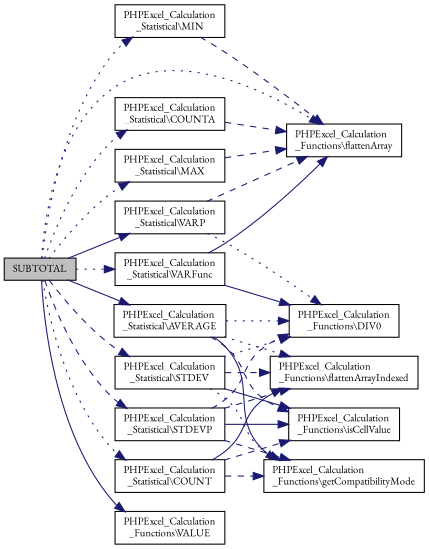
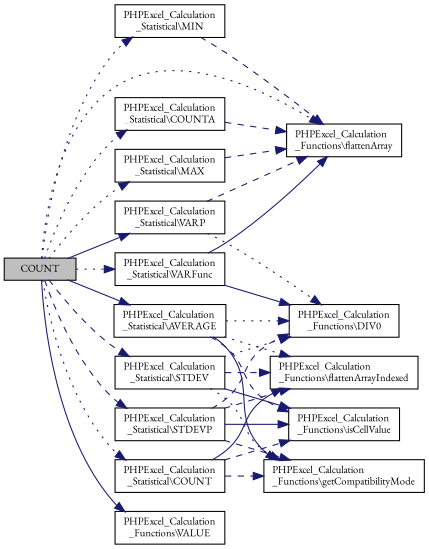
node "SUBTOTAL": label "SUBTOTAL" -> "COUNT"
